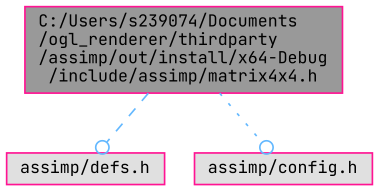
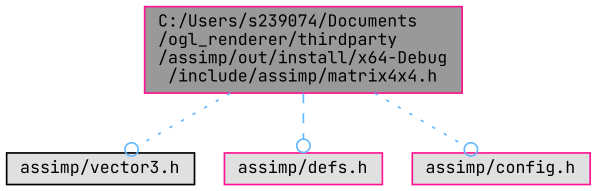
node "assimp/vector3.h": added
